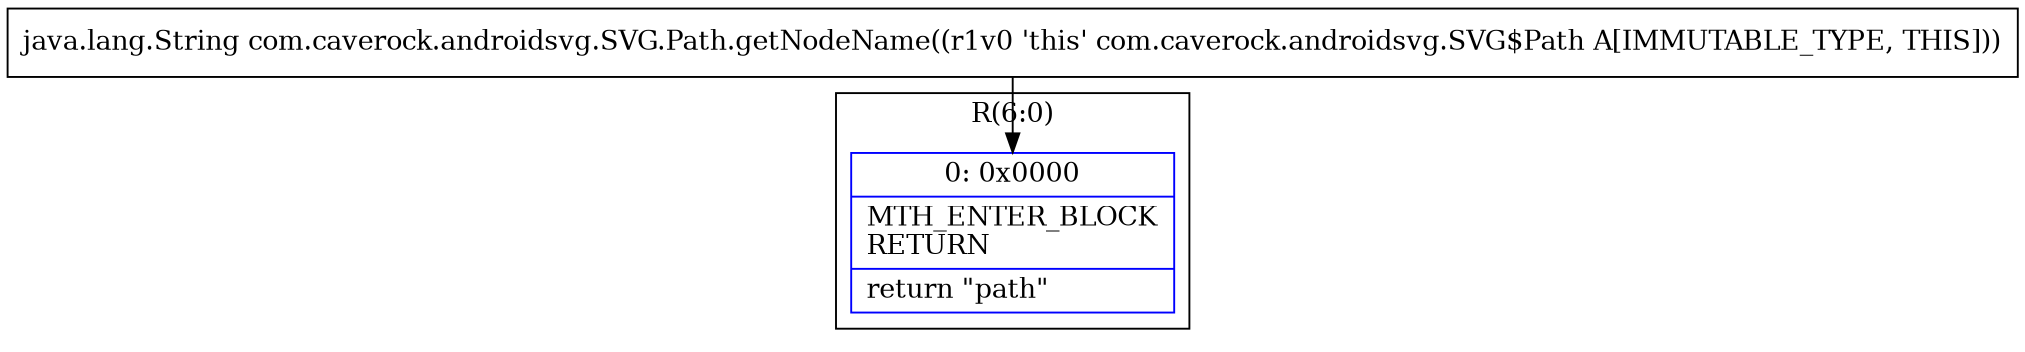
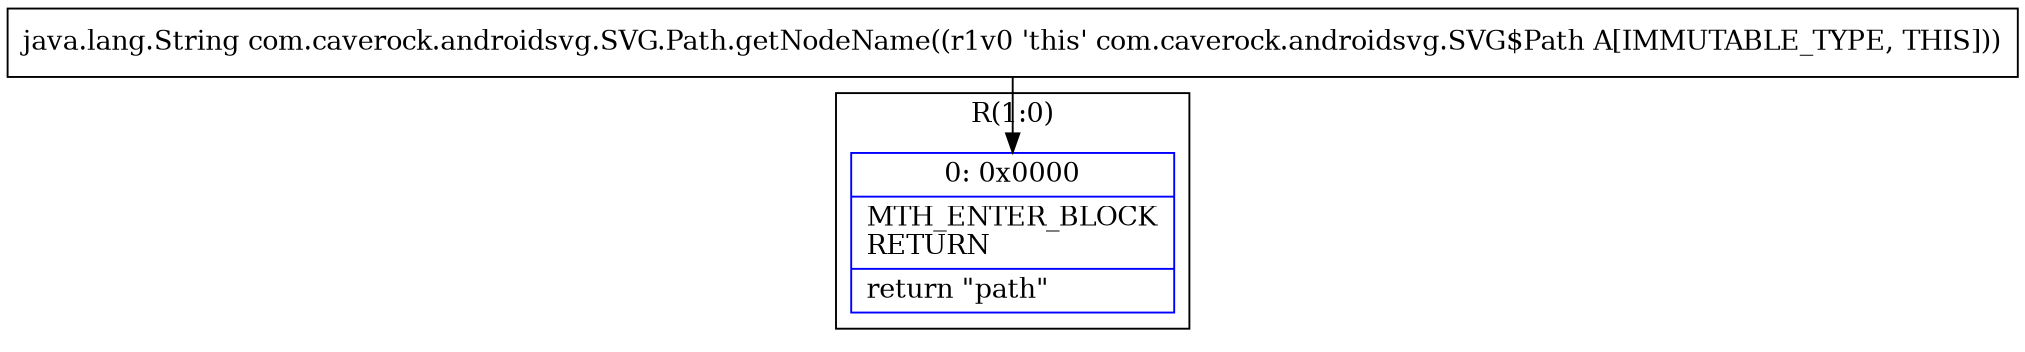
cluster "R(6:0)": label "R(6:0)" -> "R(1:0)"
